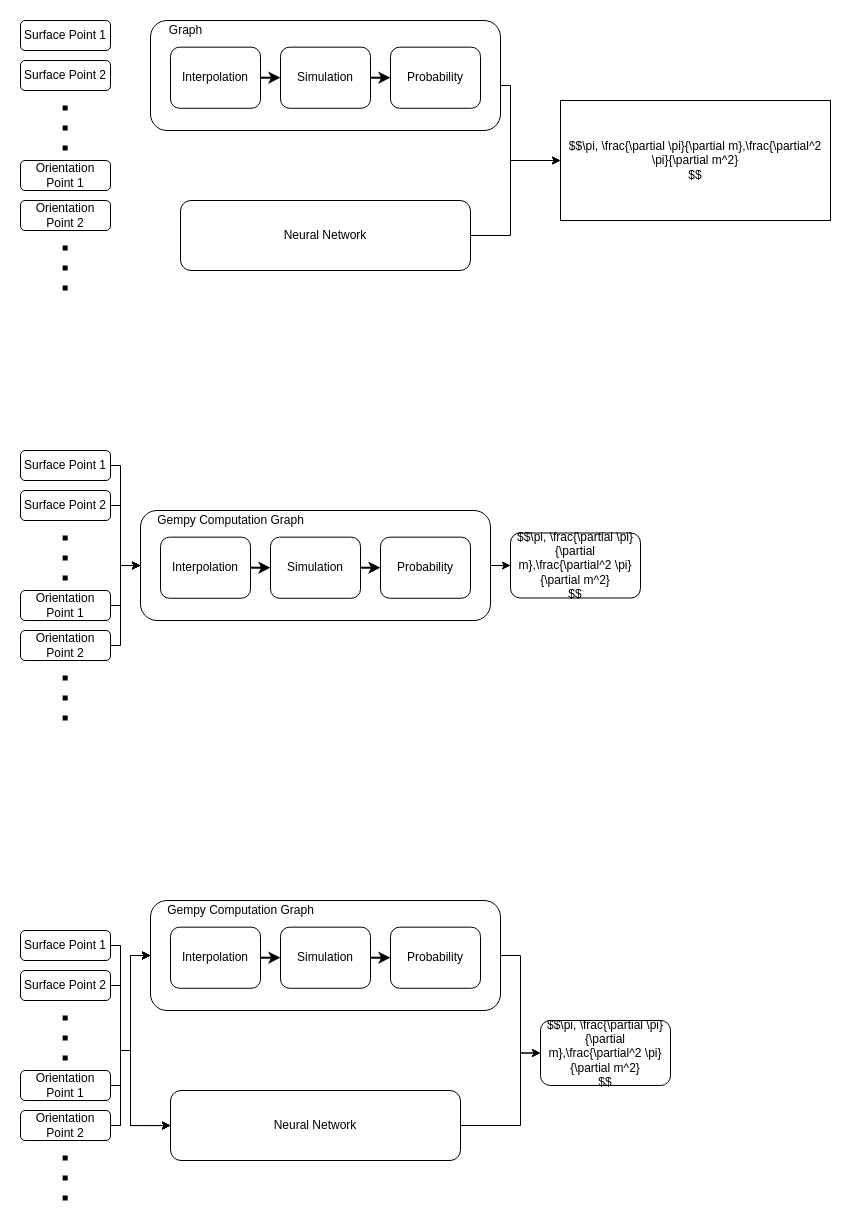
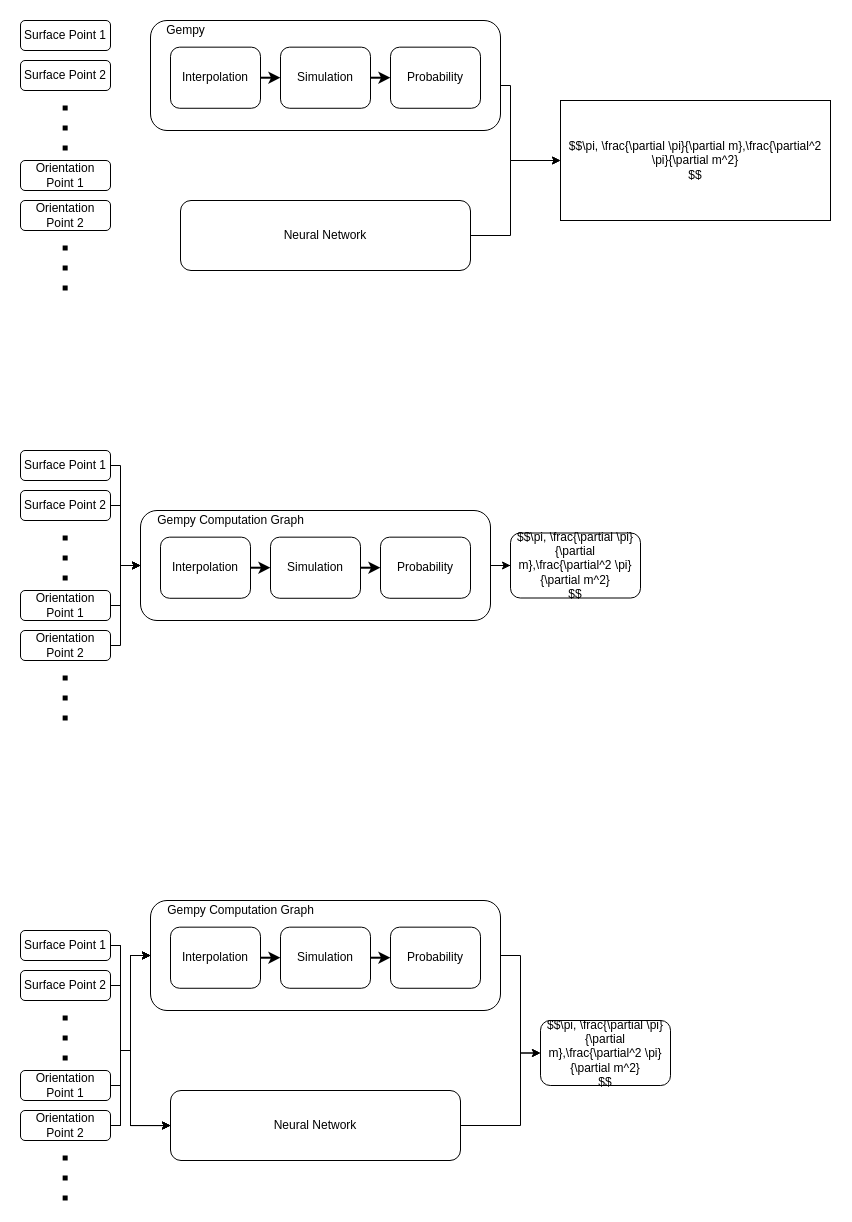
node "Graph": label "Graph" -> "Gempy"
